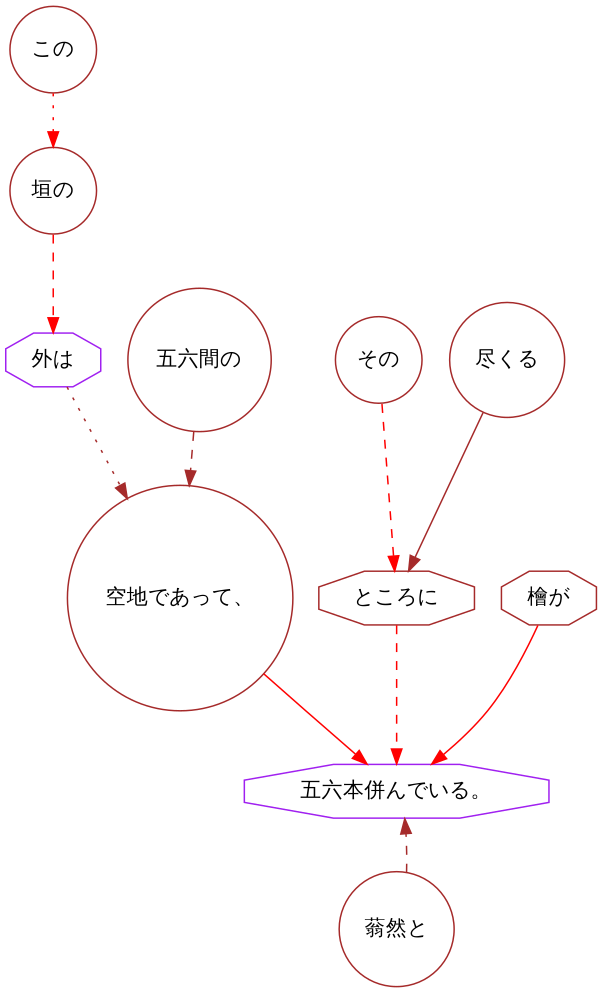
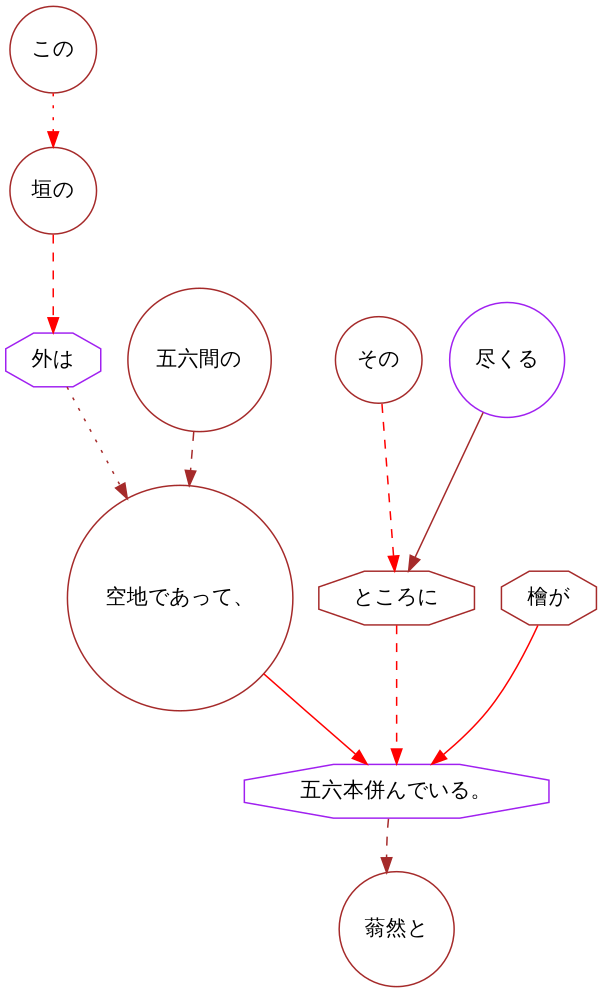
node "尽くる": color brown -> purple
edge "蓊然と" -> "五六本併んでいる。": reversed
